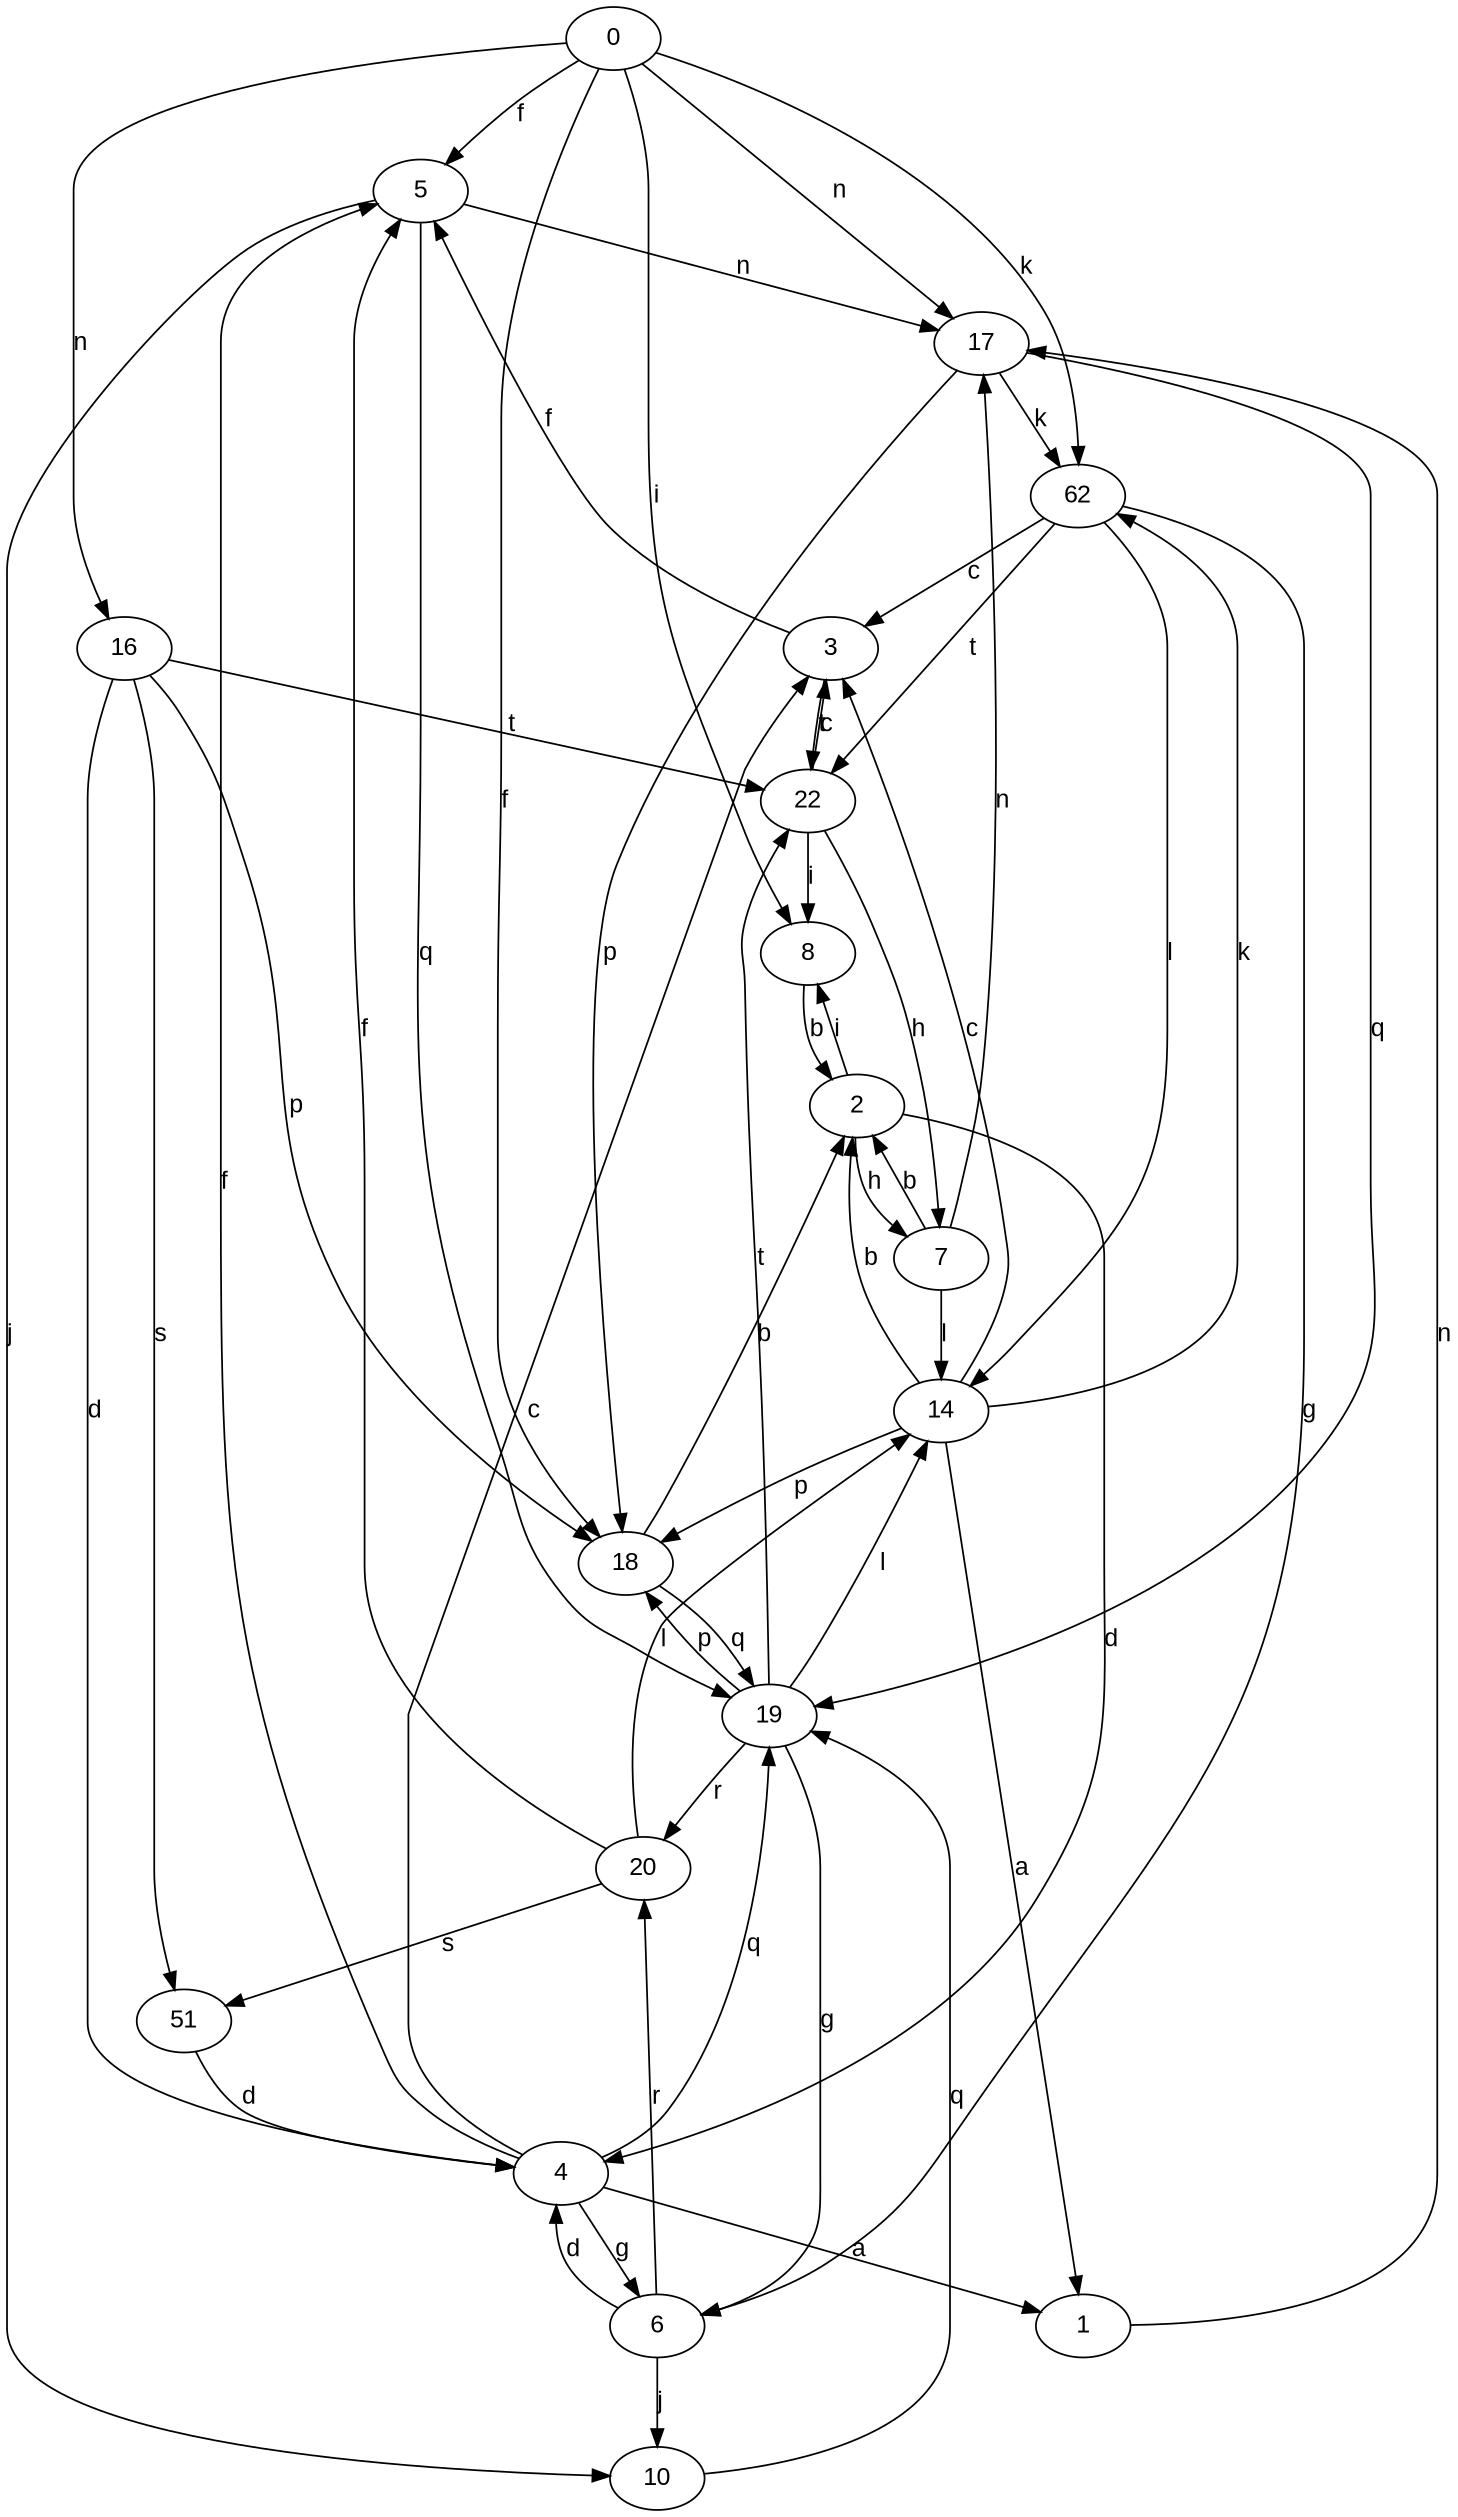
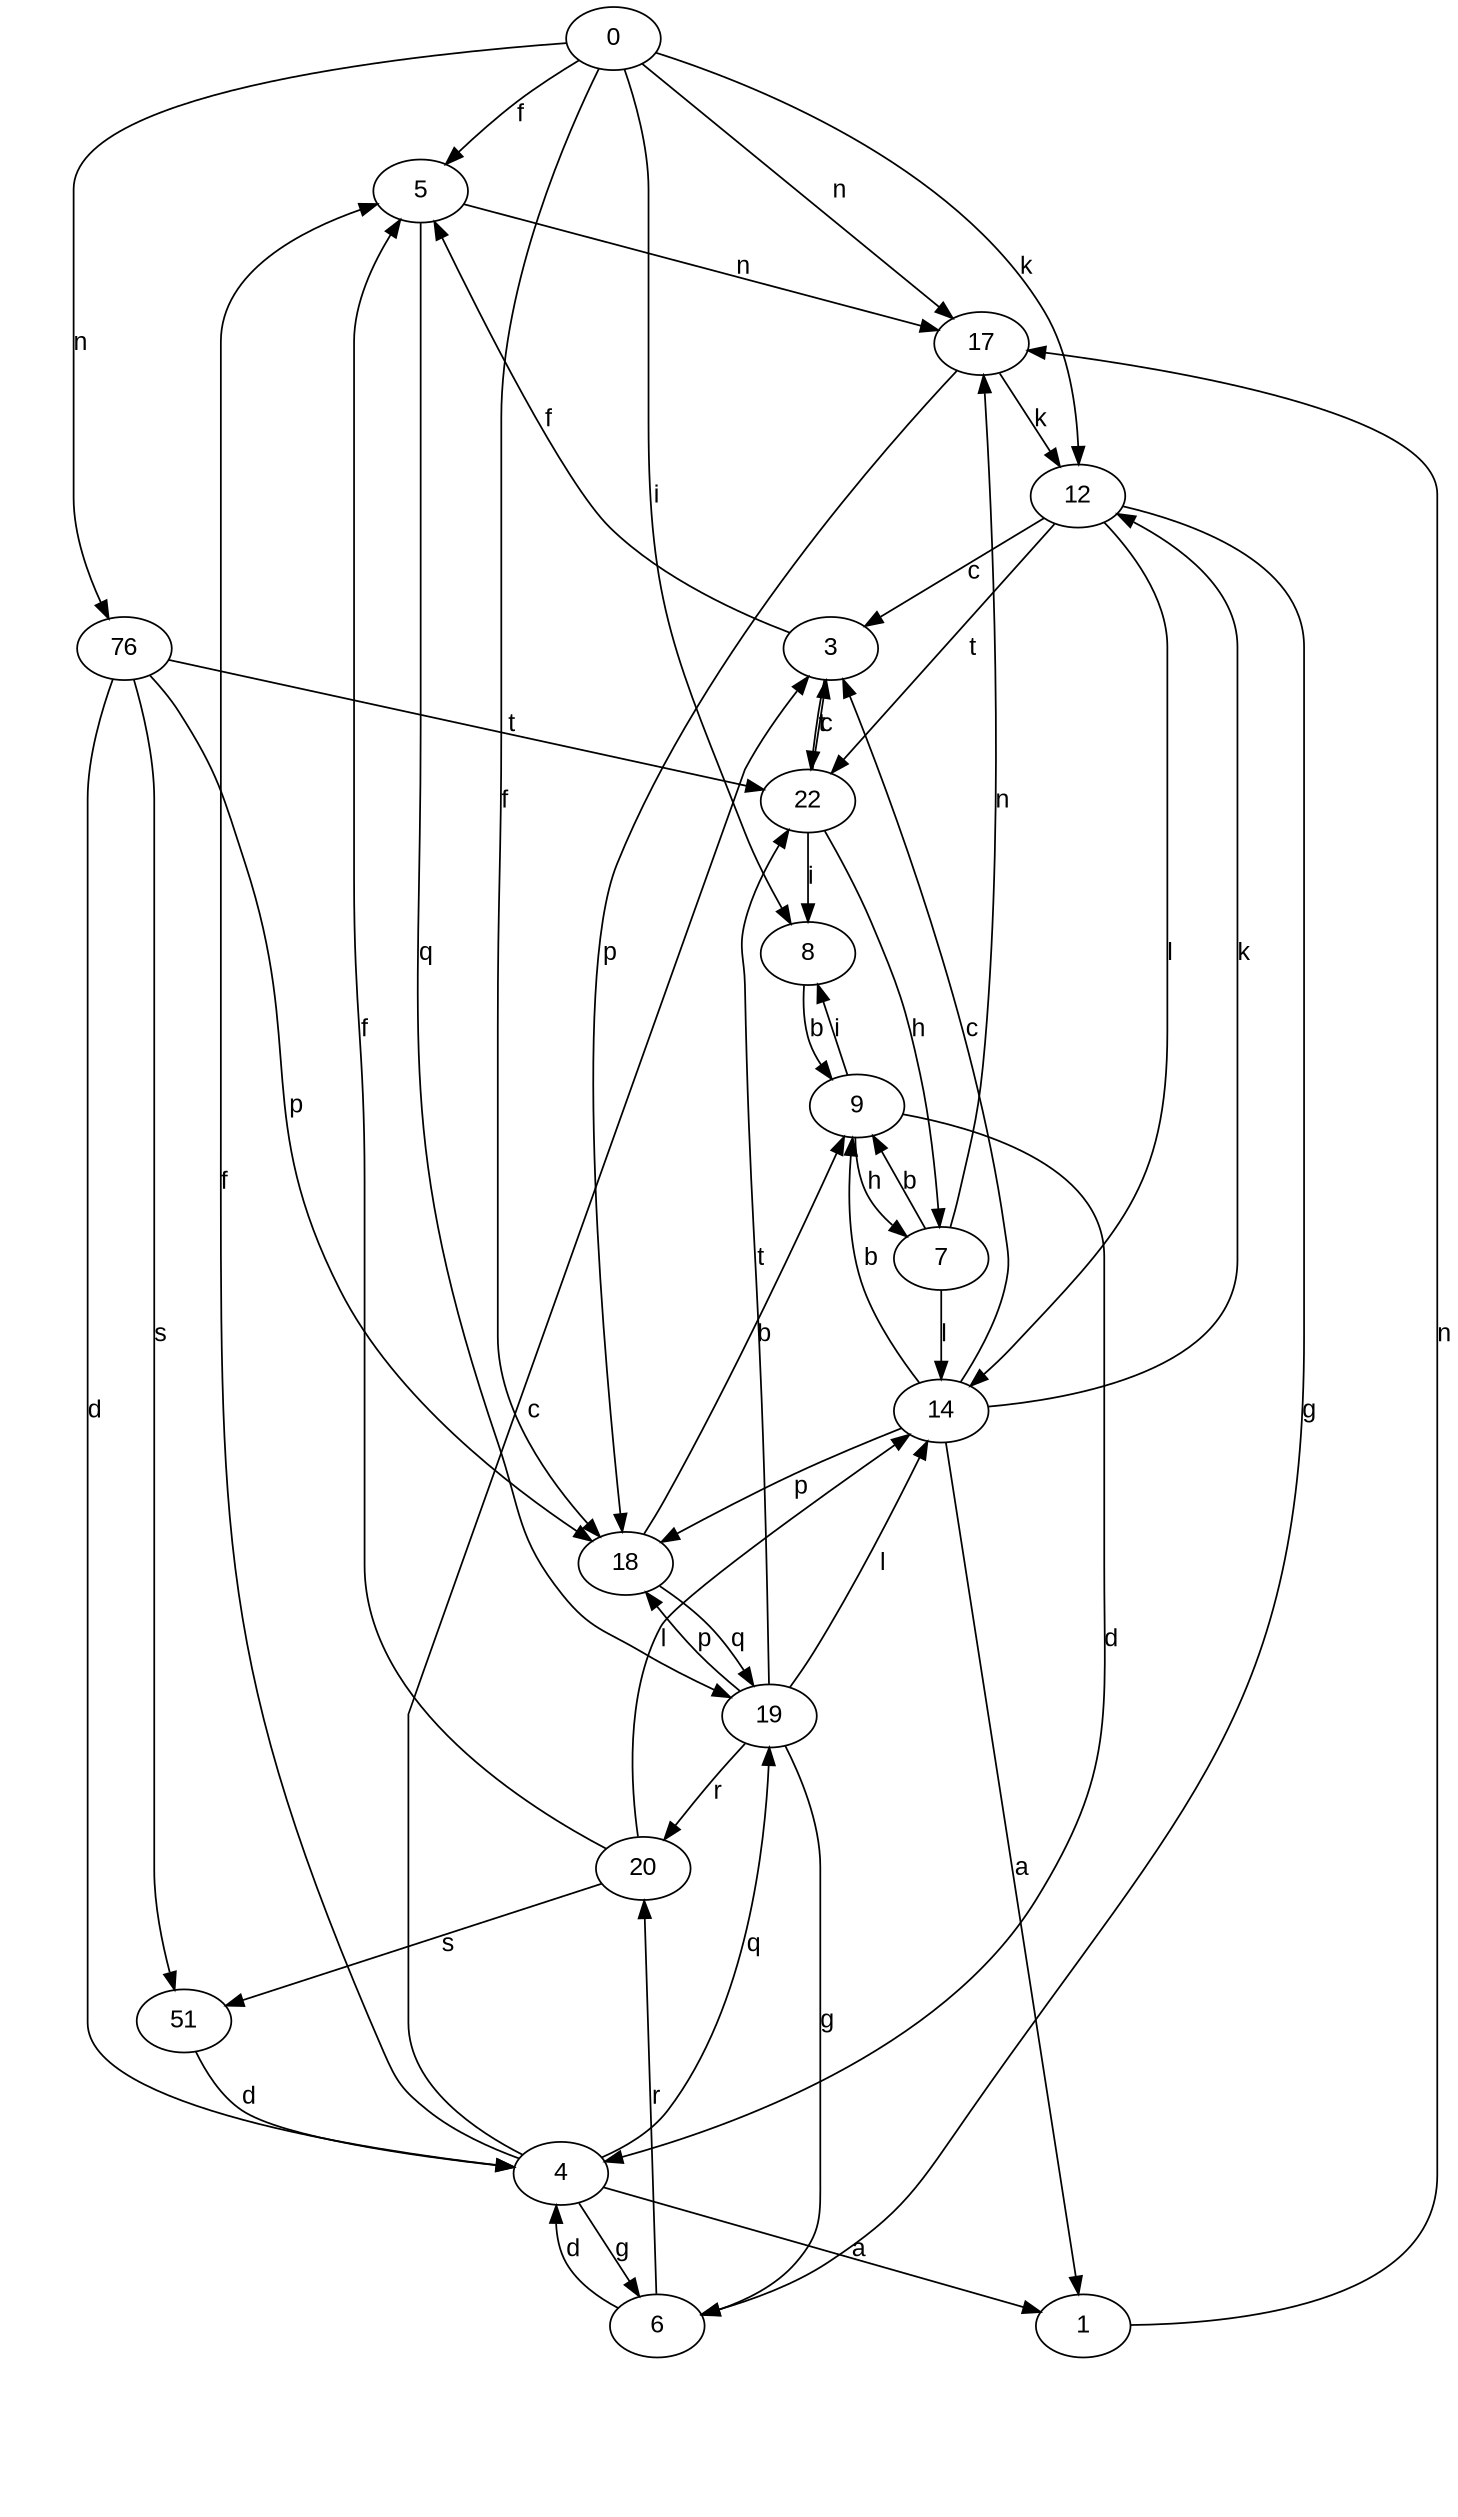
node "62": label "62" -> "12"
node "16": label "16" -> "76"
edge "17" -> "19": removed, label "q"
node "2": label "2" -> "9"
node "10": removed
